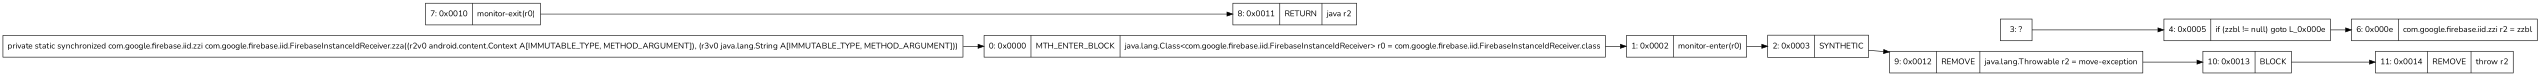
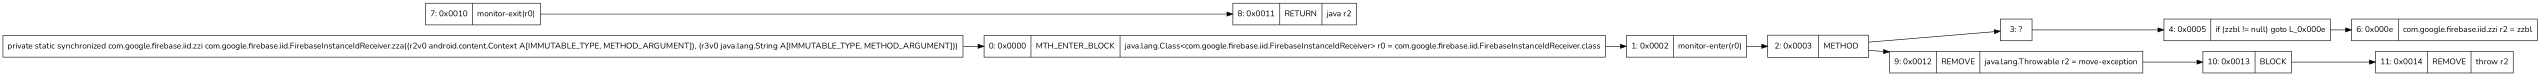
edge "2: 0x0003" -> "3: ?": added
node "2: 0x0003": text "SYNTHETIC" -> "METHOD"
